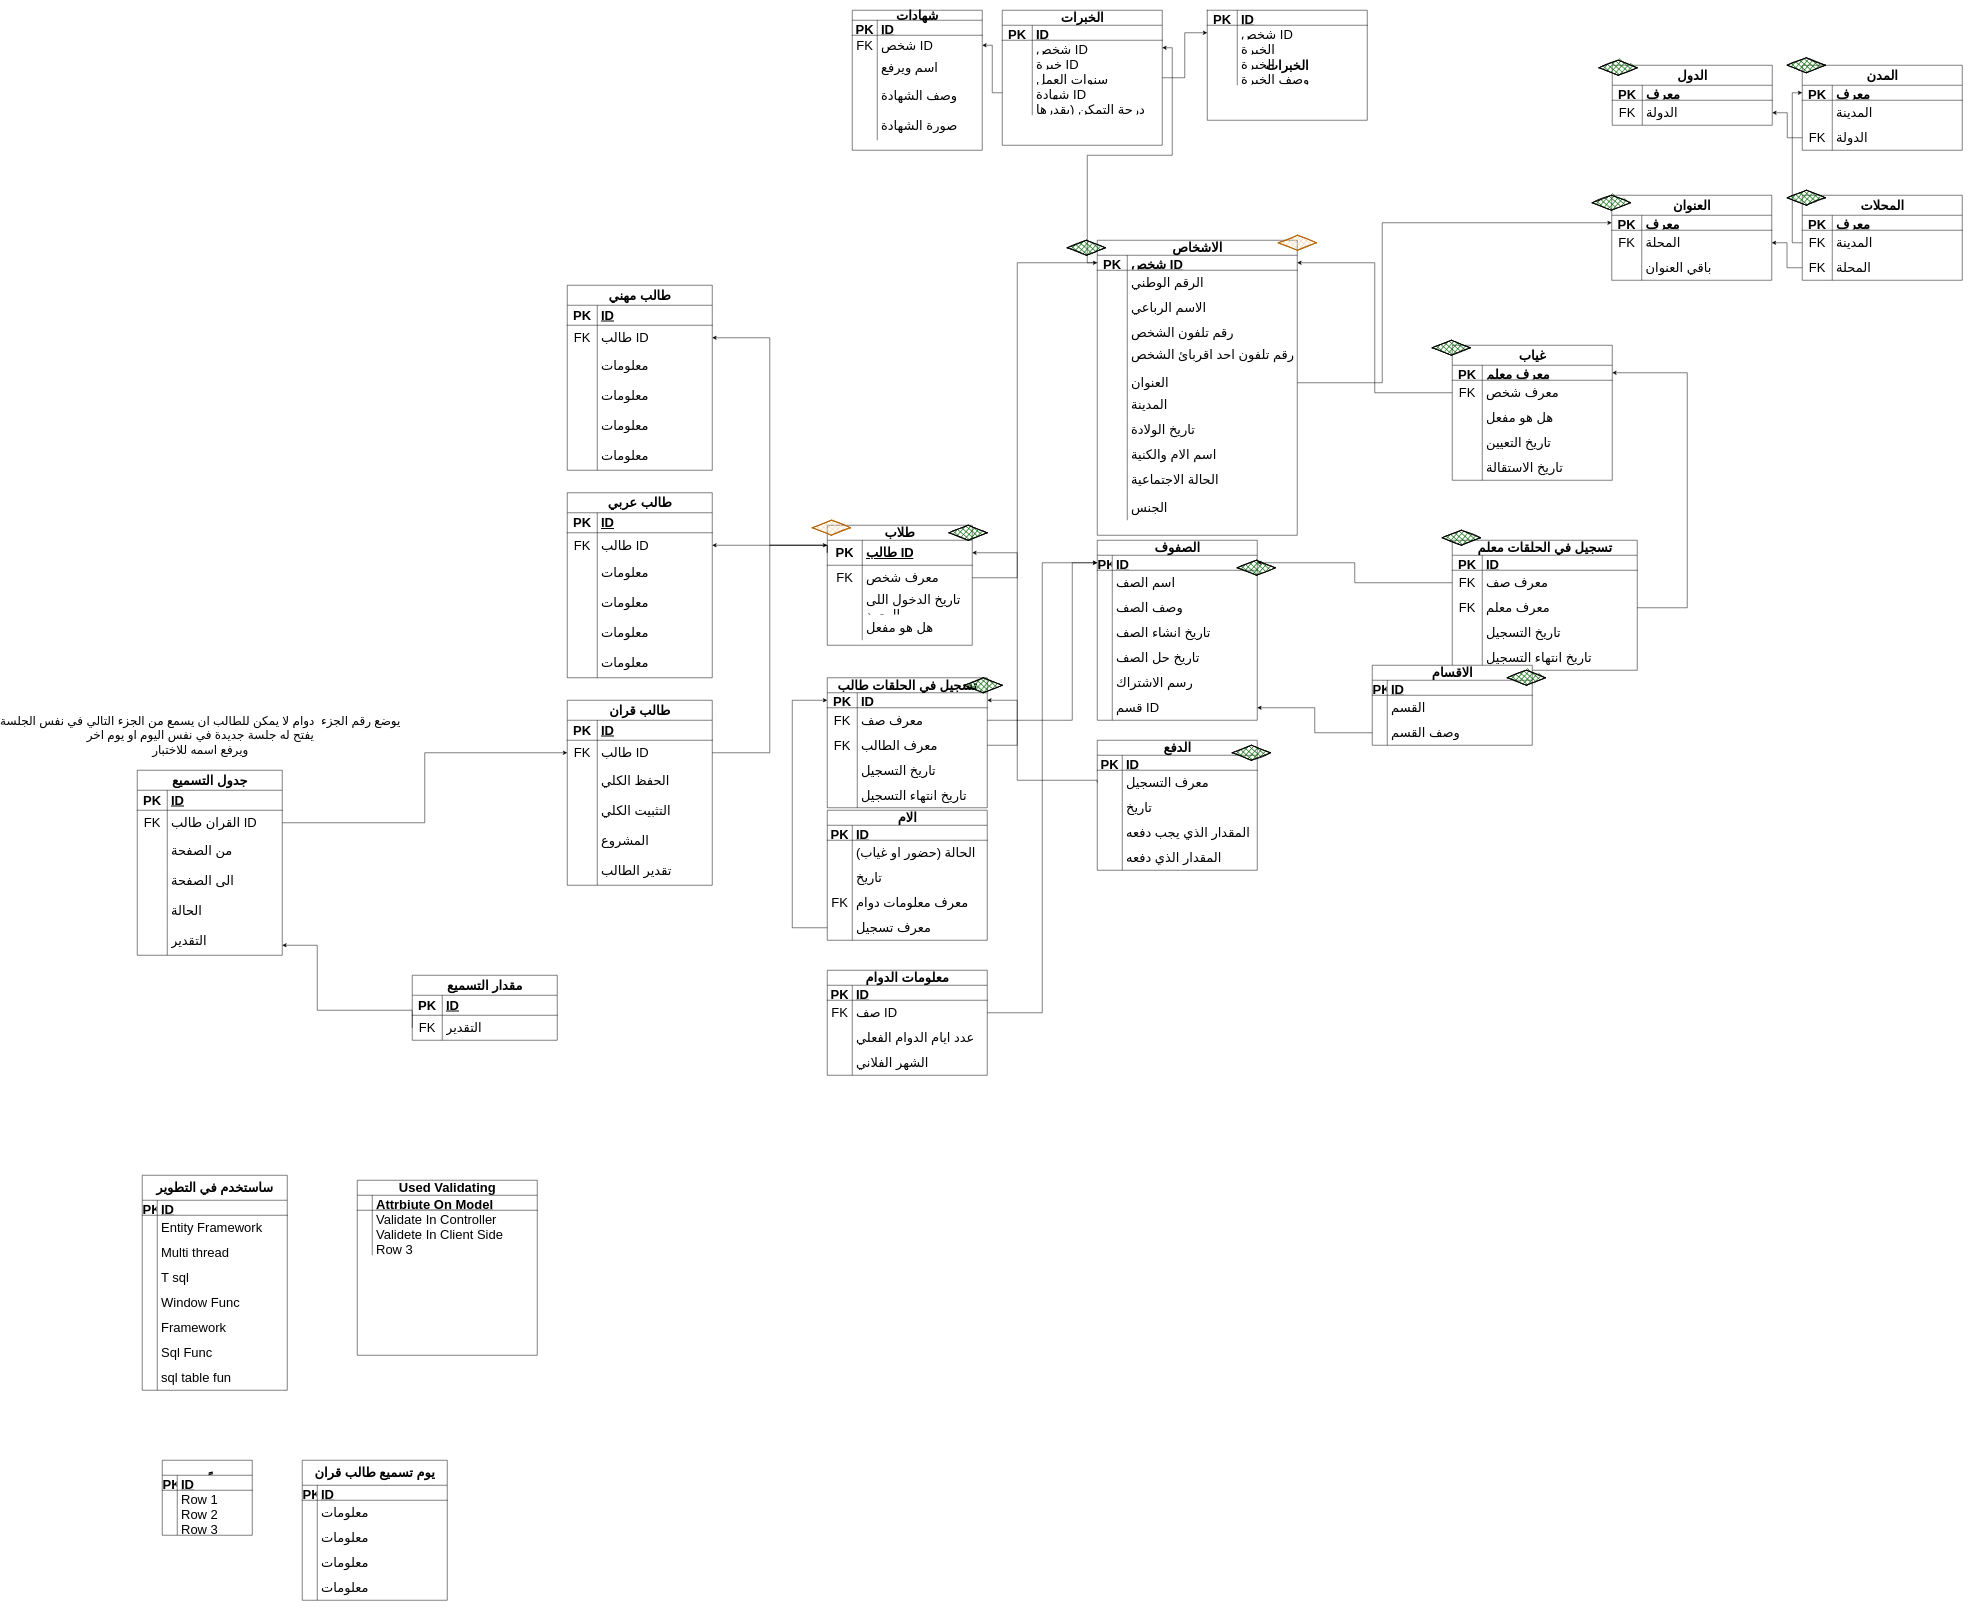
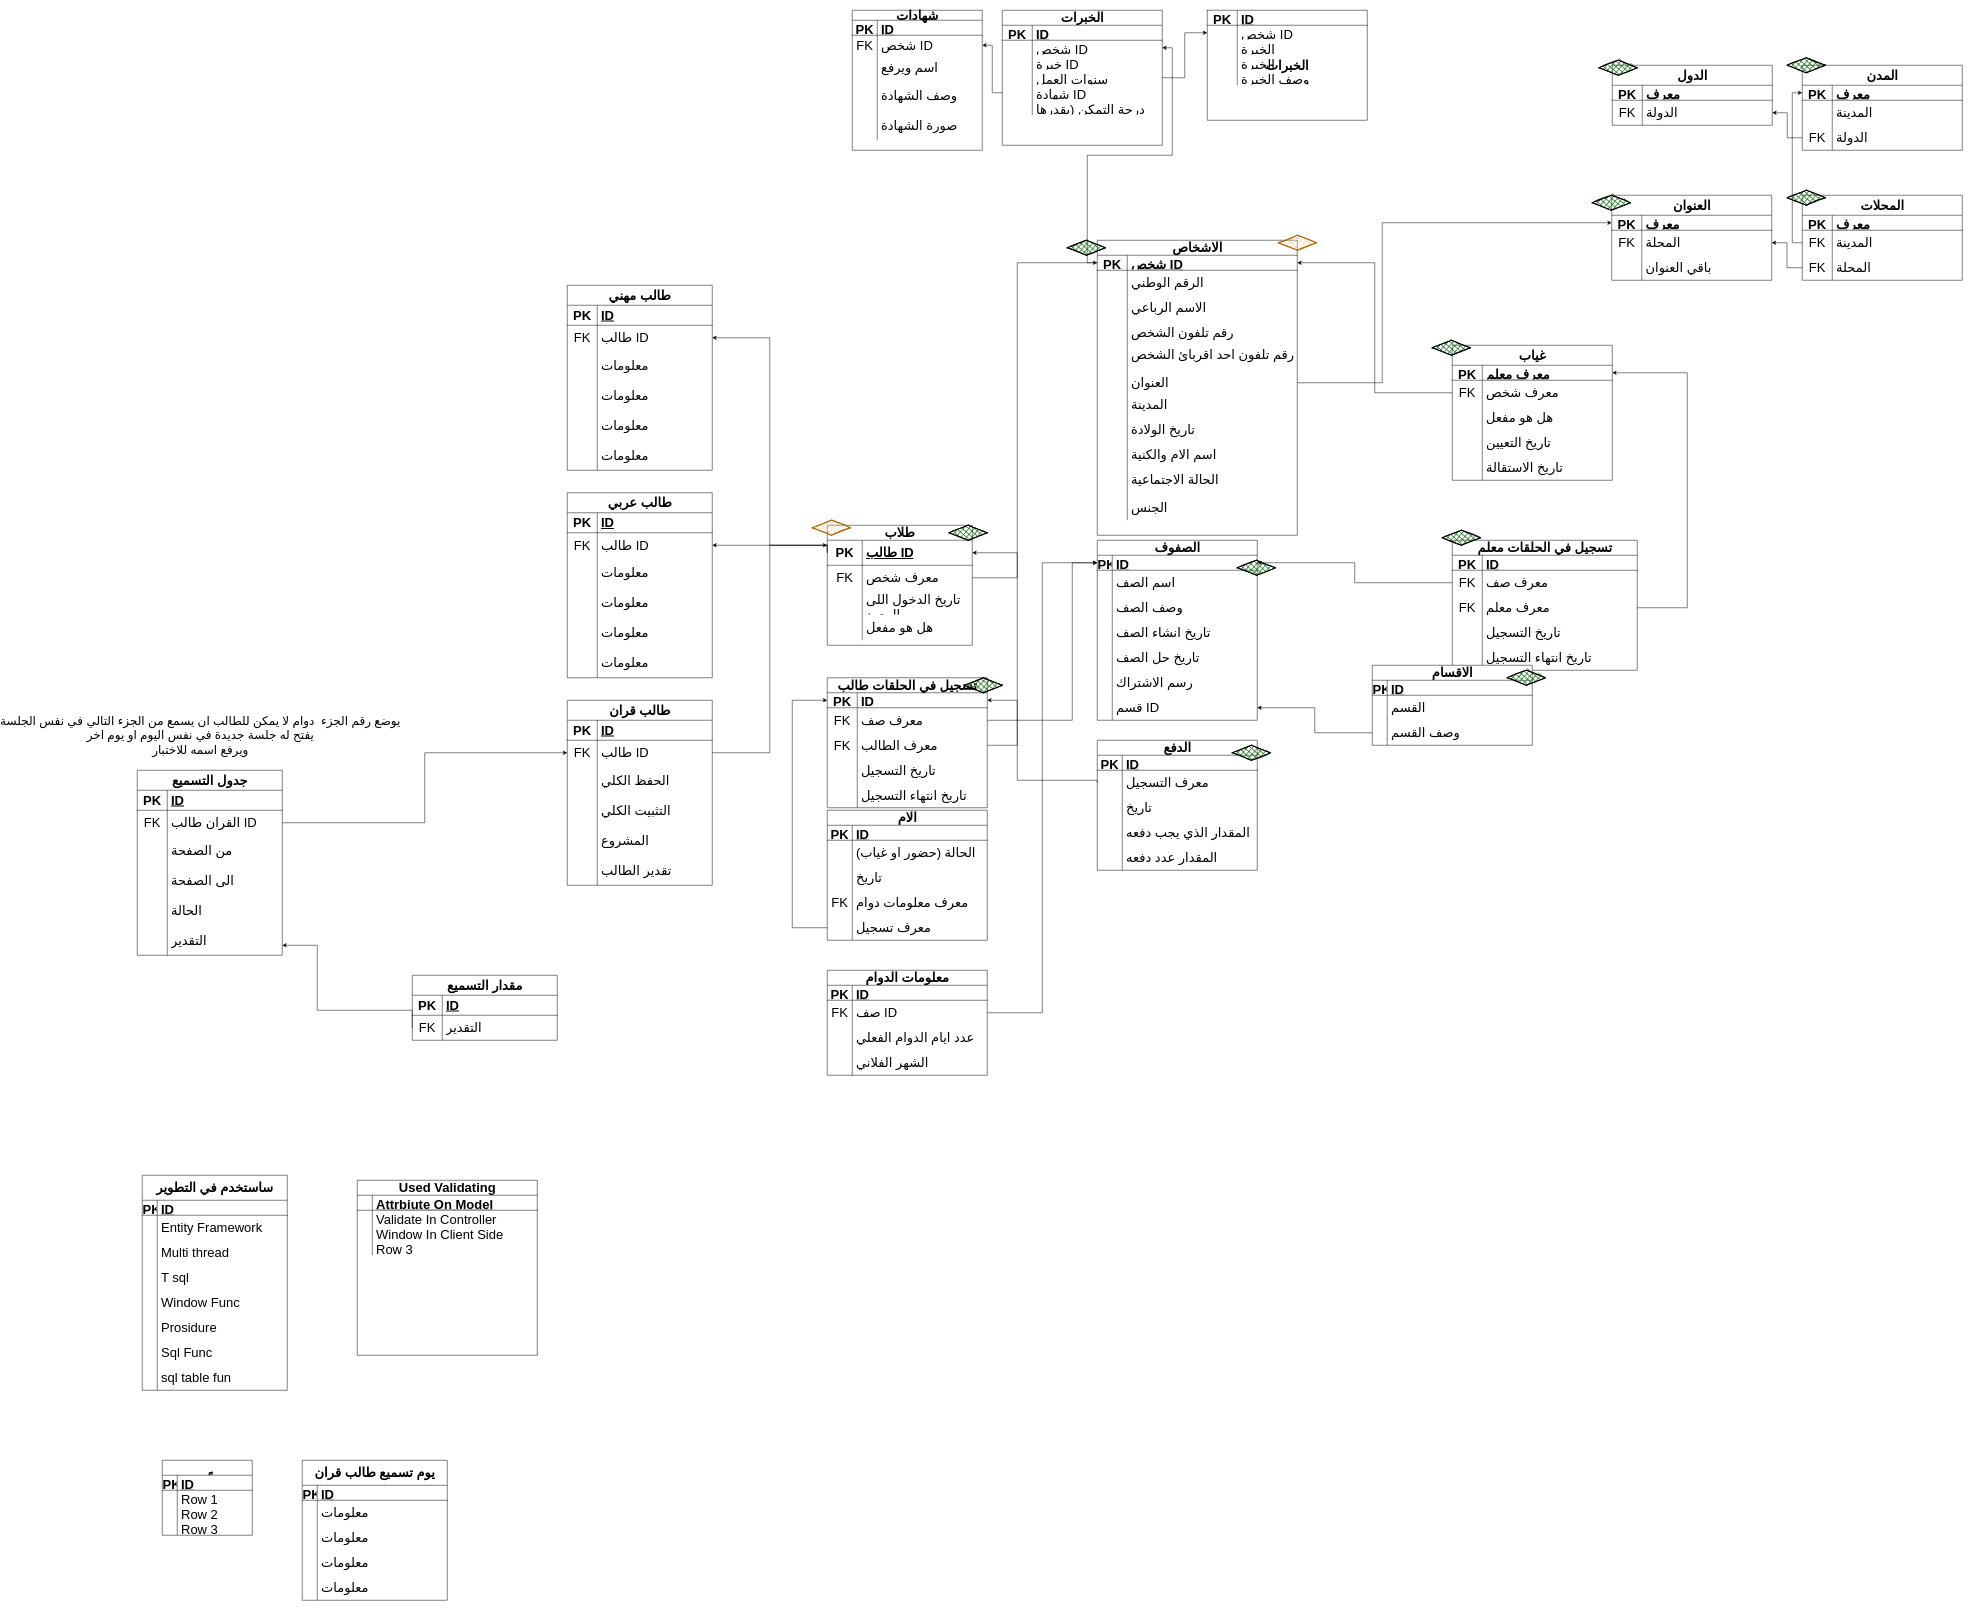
node "المقدار الذي دفعه": label "المقدار الذي دفعه" -> "المقدار عدد دفعه"
node "Validete In Client Side": label "Validete In Client Side" -> "Window In Client Side"
node "Framework": label "Framework" -> "Prosidure"
